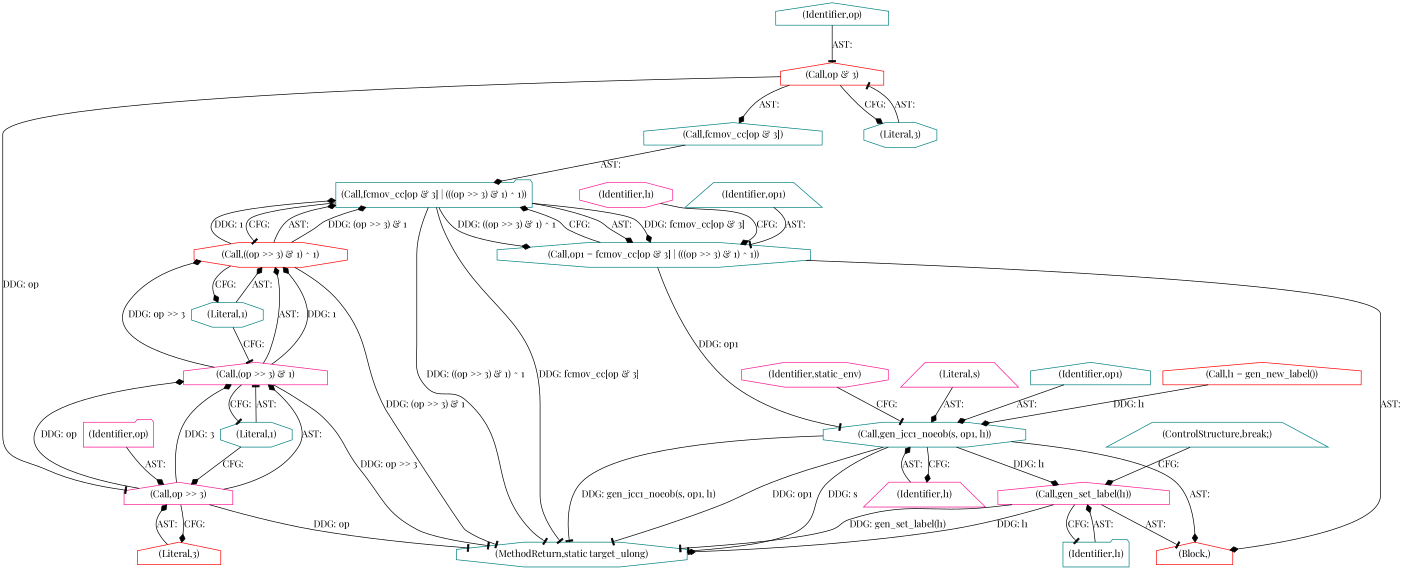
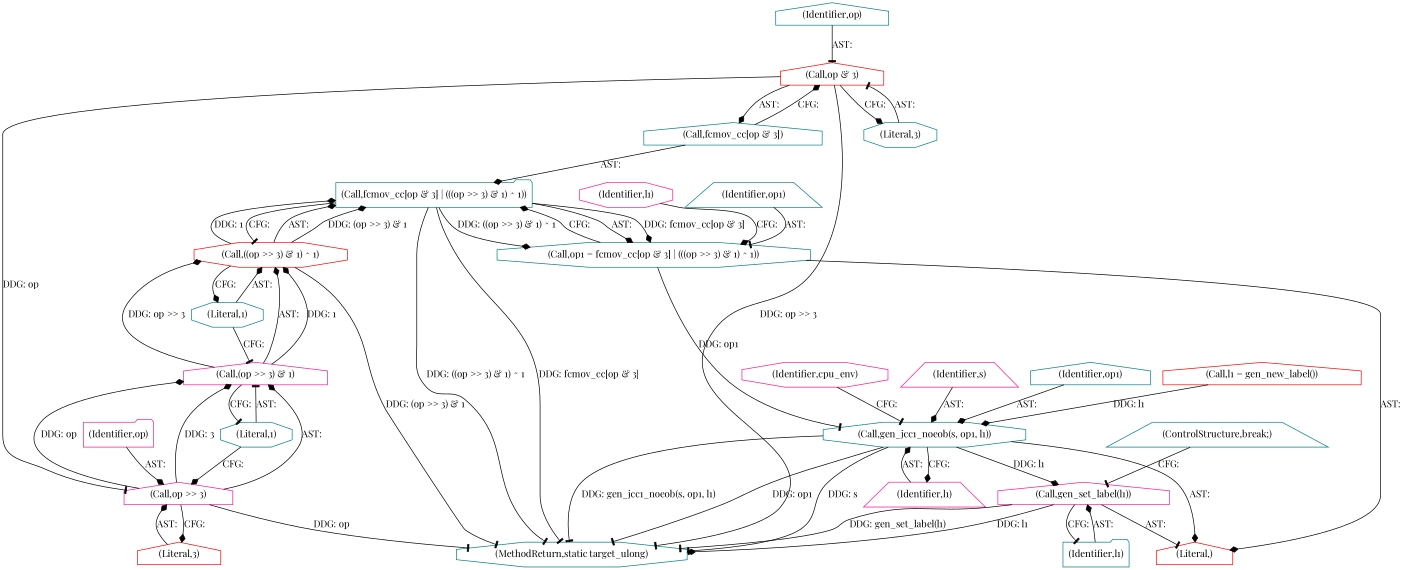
edge "(Call,fcmov_cc[op & 3])" -> "(Call,op & 3)": added, label "CFG:"
node "(Identifier,static_env)": label "(Identifier,static_env)" -> "(Identifier,cpu_env)"
node "(Literal,s)": label "(Literal,s)" -> "(Identifier,s)"
edge "(ControlStructure,break;)" -> "(Call,gen_set_label(l1))": arrowhead diamond -> tee
edge "(Call,(op >> 3) & 1)" -> "(MethodReturn,static target_ulong)": now "(Call,op & 3)" -> "(MethodReturn,static target_ulong)"
node "(Block,)": label "(Block,)" -> "(Literal,)"
